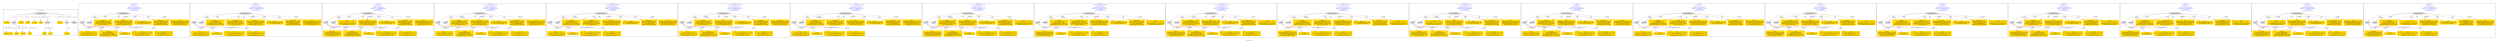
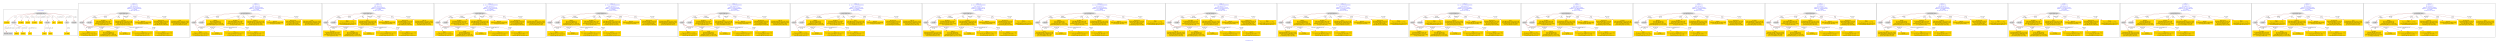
node "Title": added
node "Maker Bio Country": fillcolor gold -> lightgray
